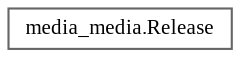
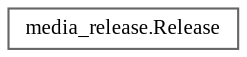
node "media_media.Release": label "media_media.Release" -> "media_release.Release"
